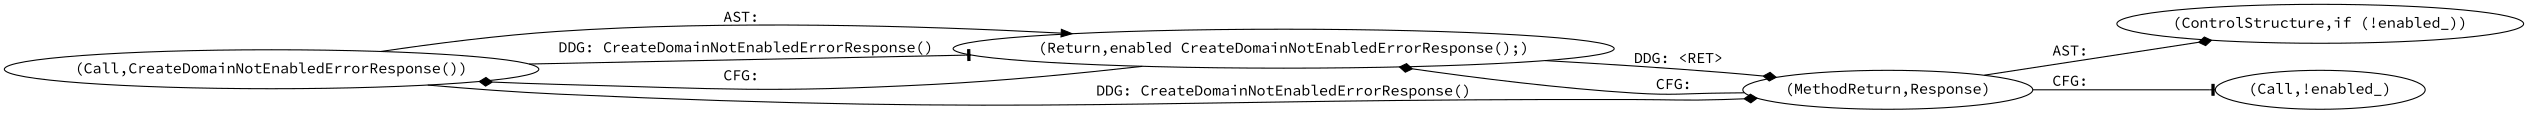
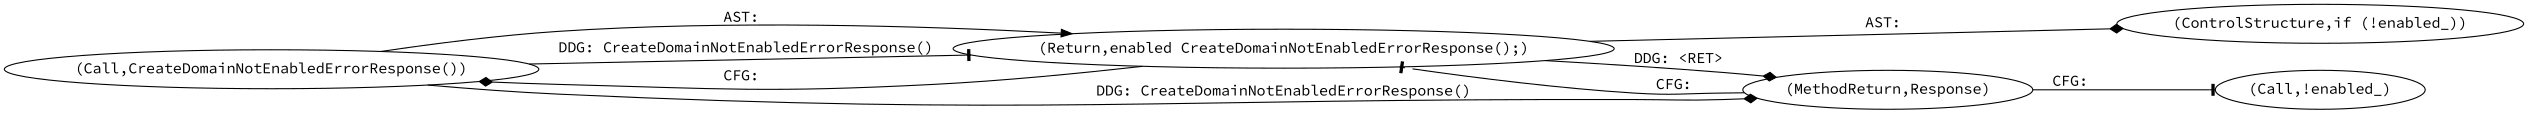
edge "(MethodReturn,Response)" -> "(ControlStructure,if (!enabled_))": now "(Return,enabled CreateDomainNotEnabledErrorResponse();)" -> "(ControlStructure,if (!enabled_))"
edge "(MethodReturn,Response)" -> "(Return,enabled CreateDomainNotEnabledErrorResponse();)": arrowhead diamond -> tee
